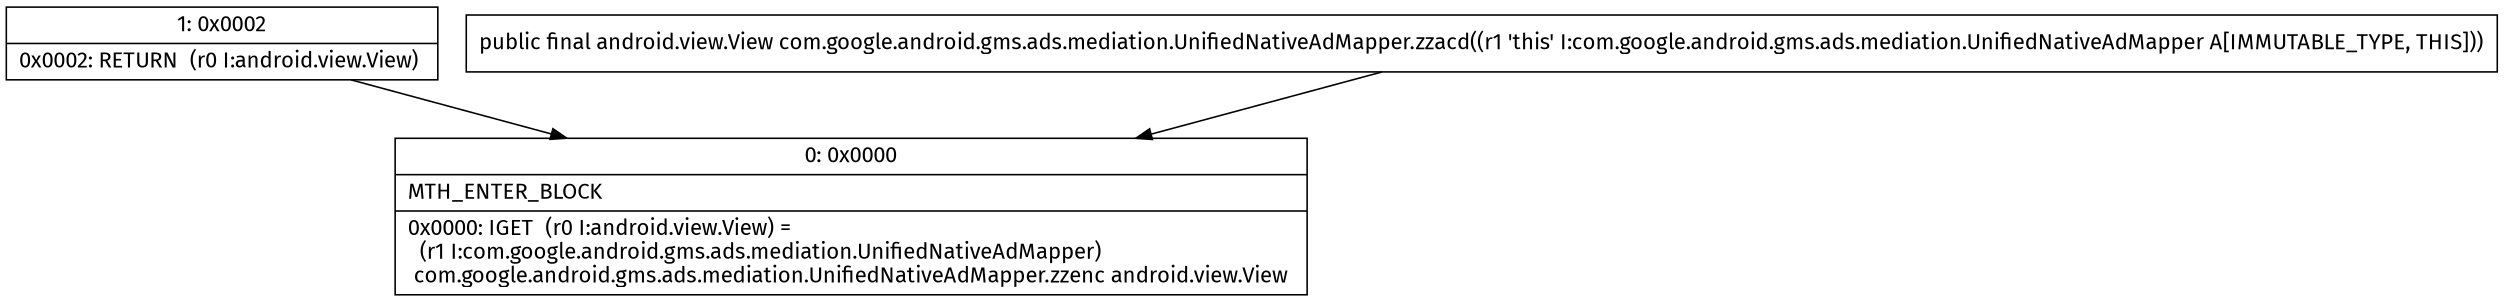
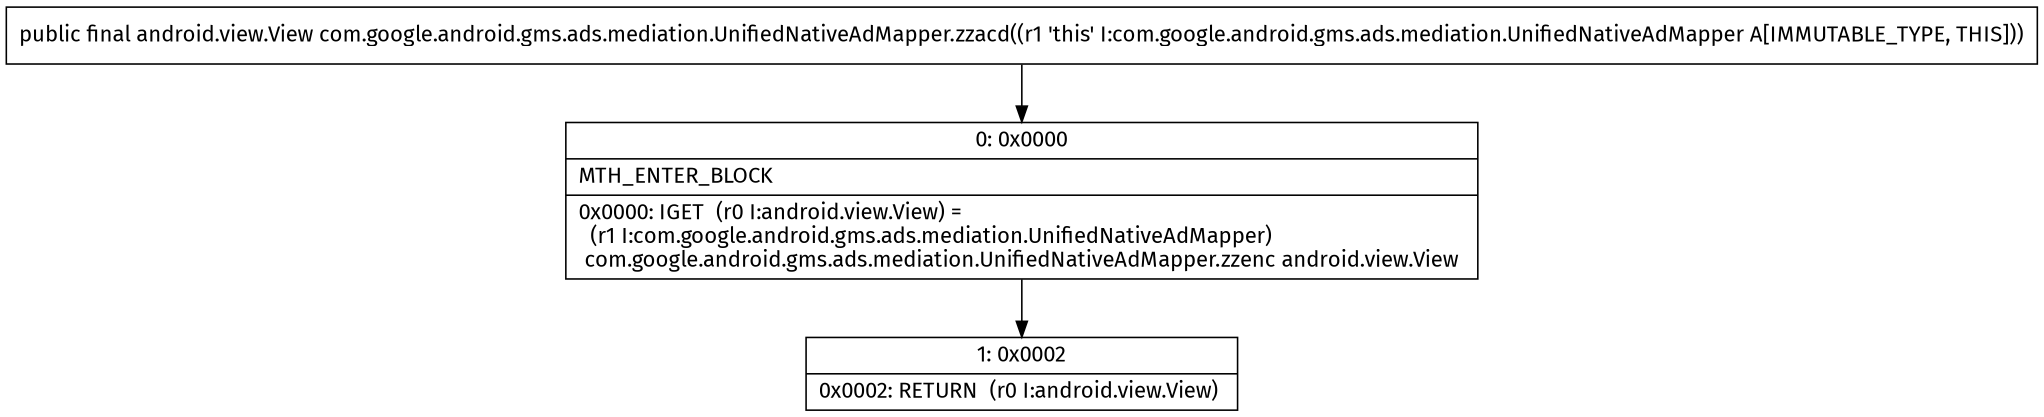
edge "1: 0x0002" -> "0: 0x0000": reversed
